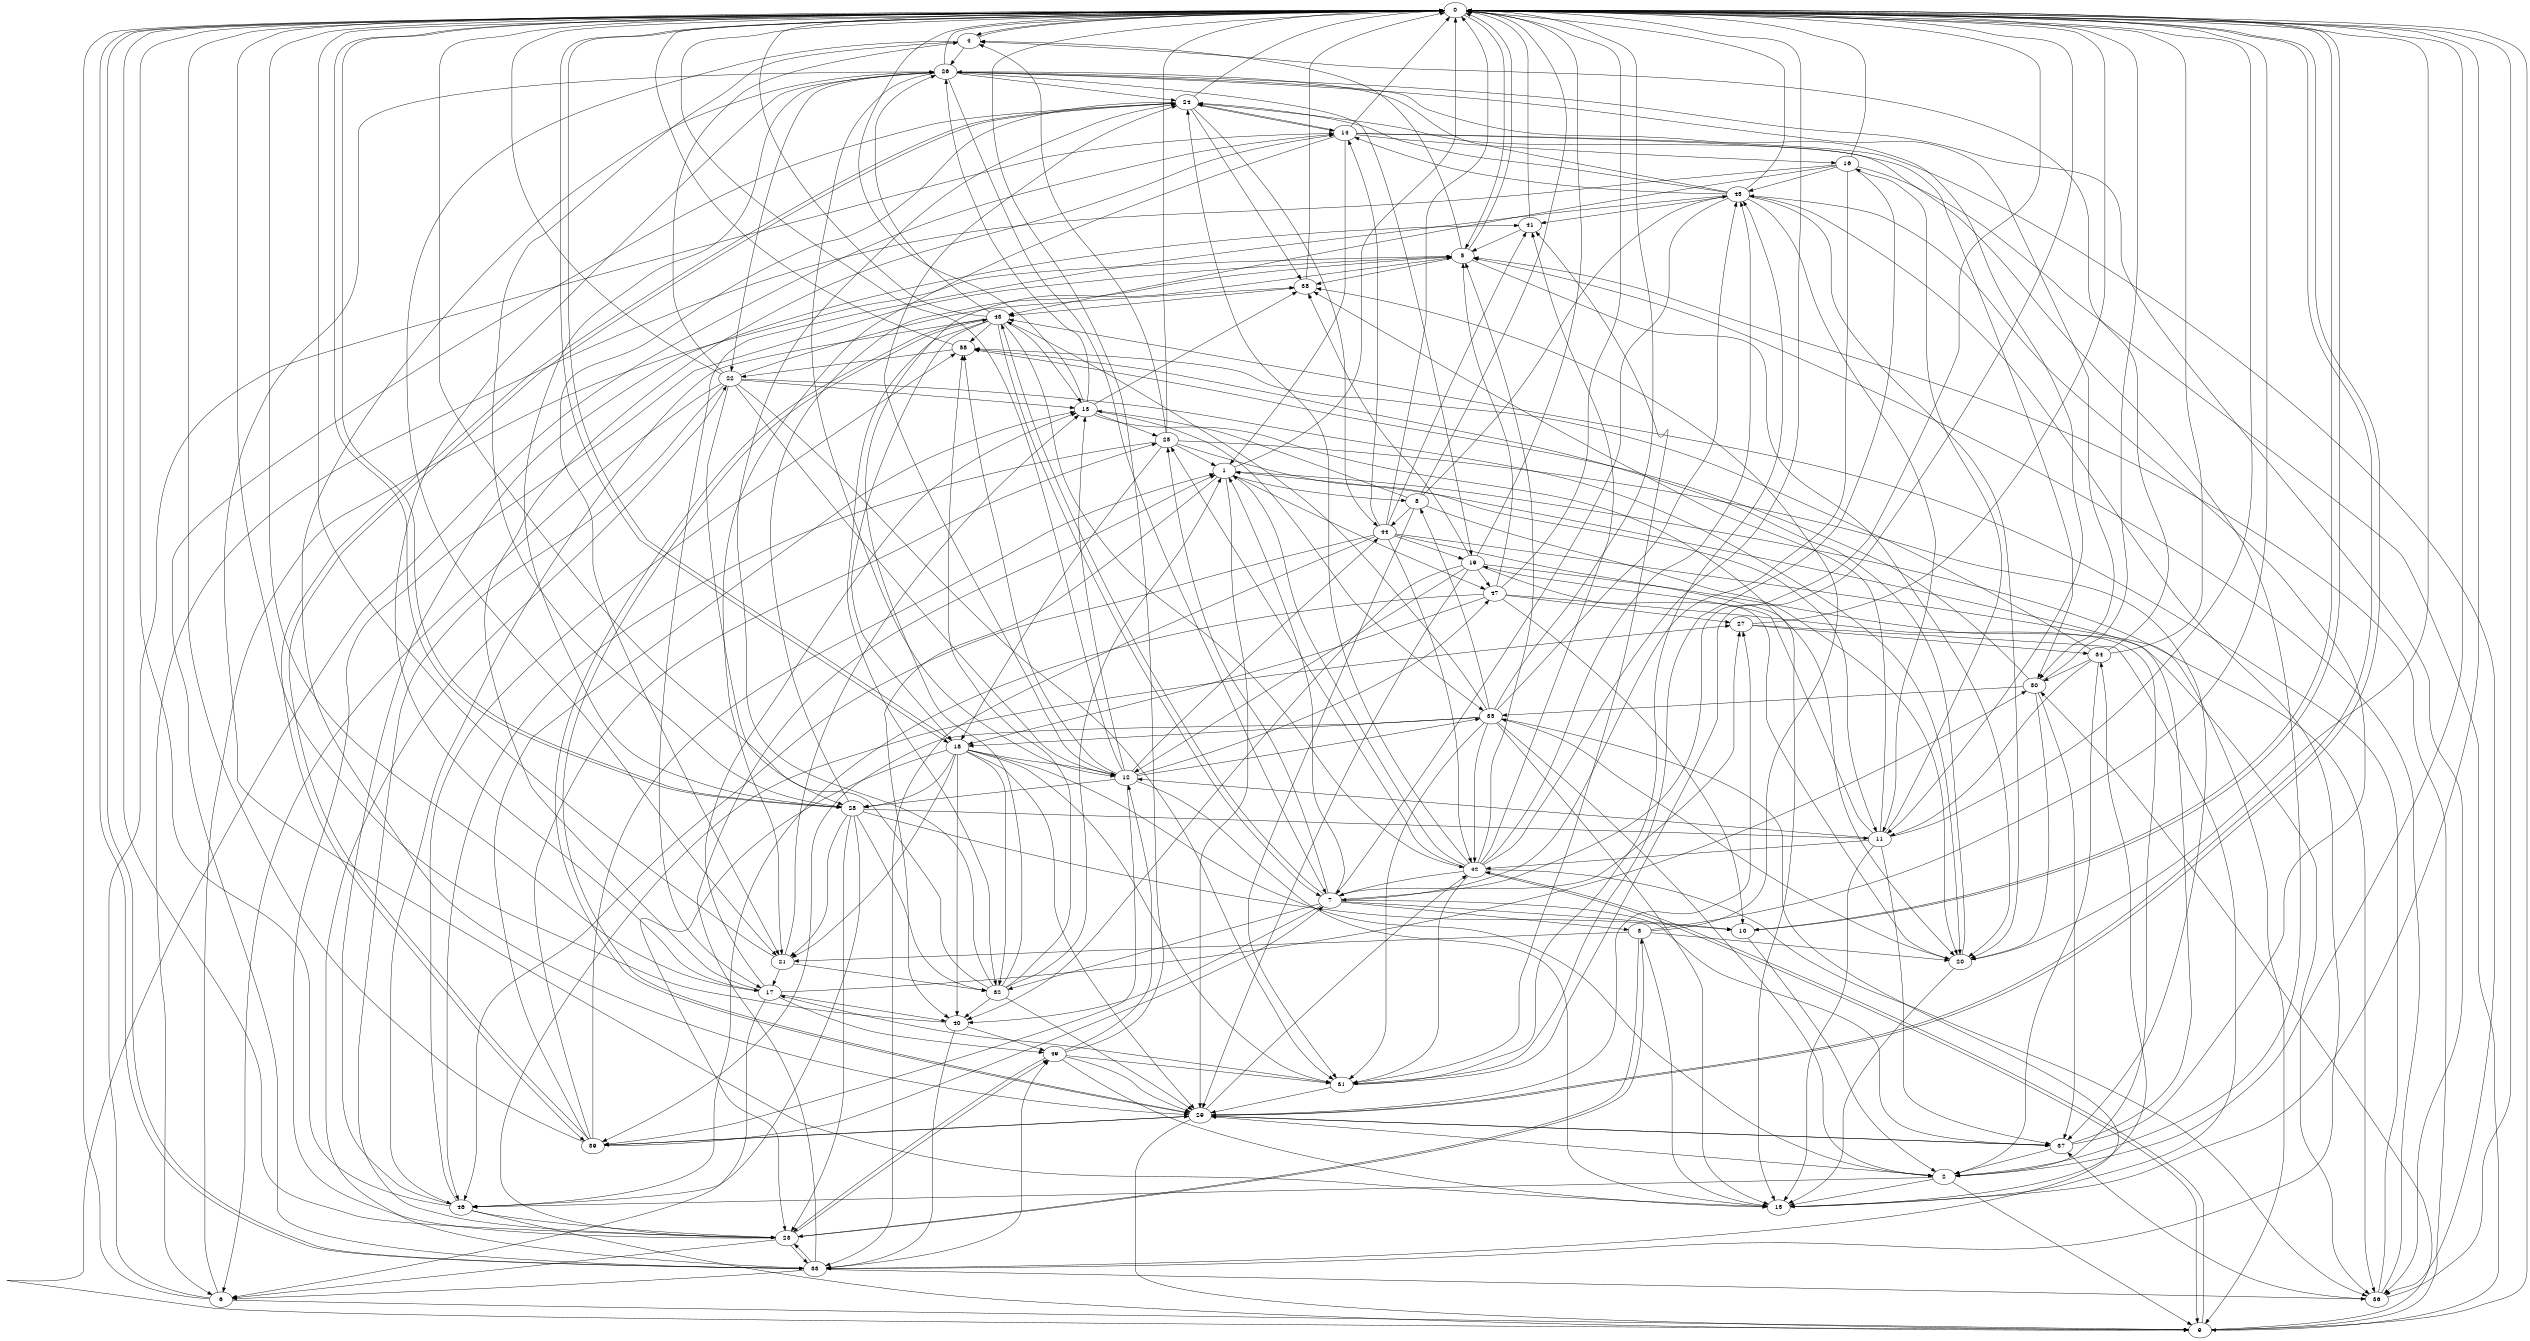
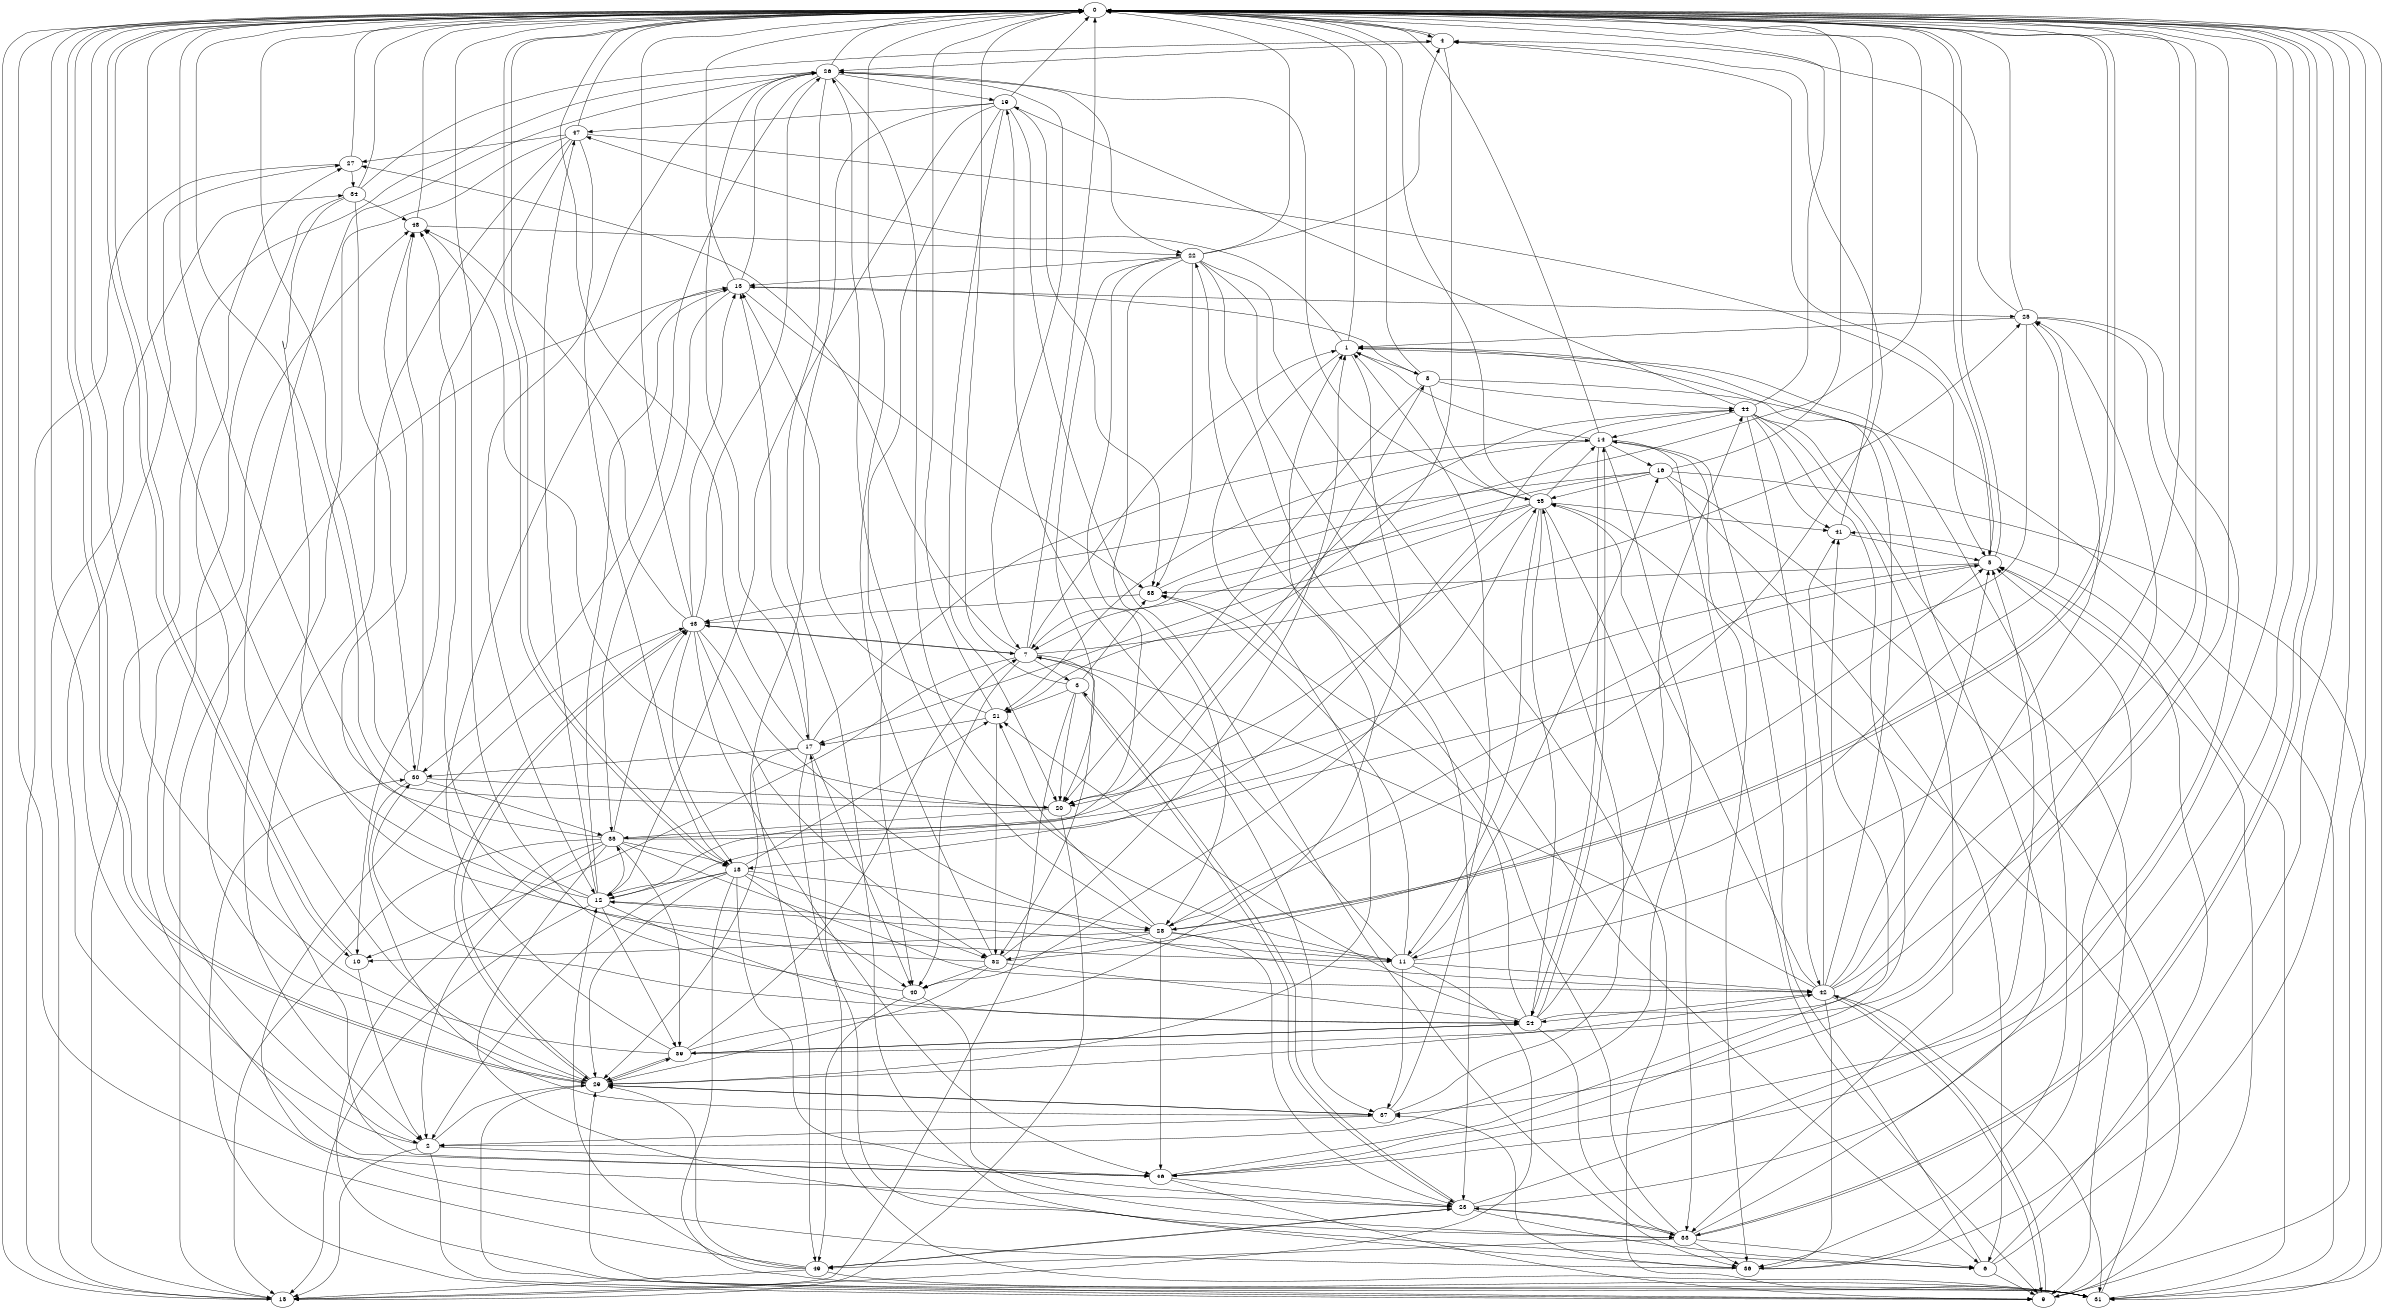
edge "26" -> "24": removed
node "58": label "58" -> "48"
